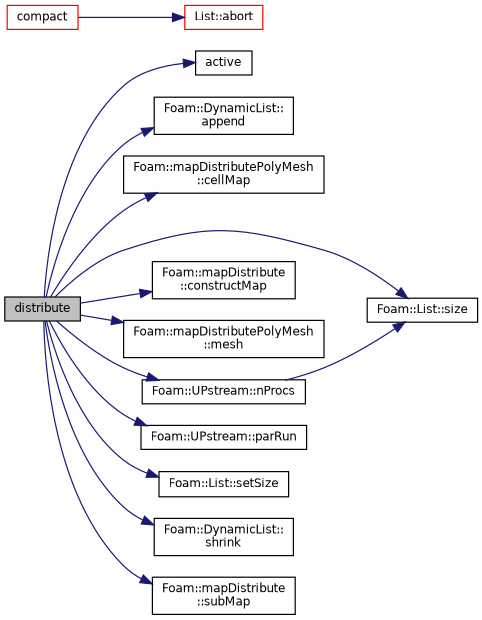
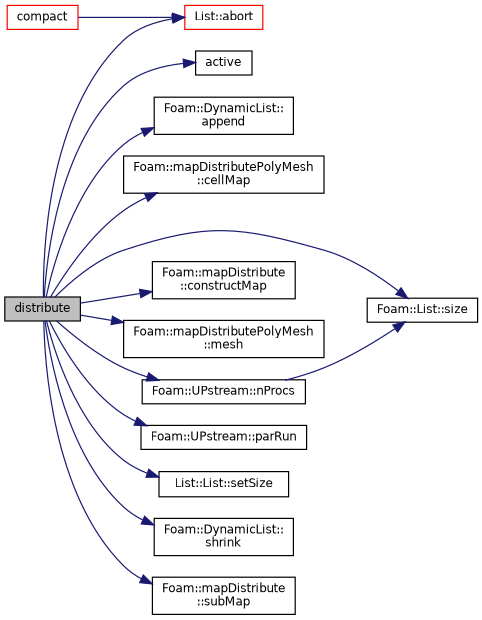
edge "distribute" -> "List::abort": added
node "Foam::List::setSize": label "Foam::List::setSize" -> "List::List::setSize"
